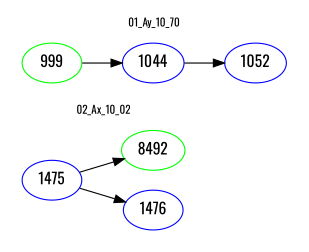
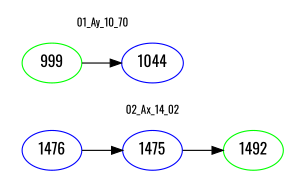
node "1052": removed
cluster "02_Ax_10_02": label "02_Ax_10_02" -> "02_Ax_14_02"
node "8492": label "8492" -> "1492"
edge "1475" -> "1476": reversed
